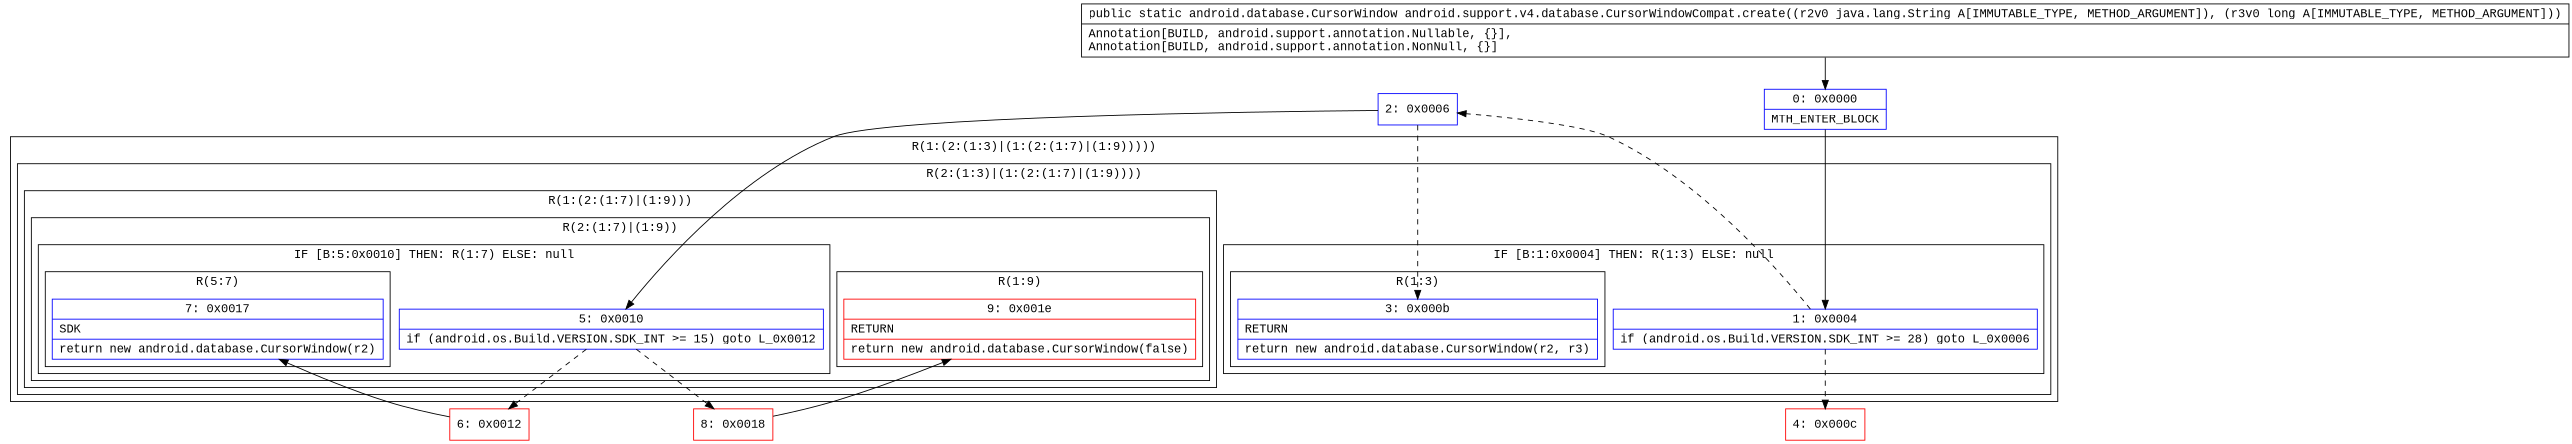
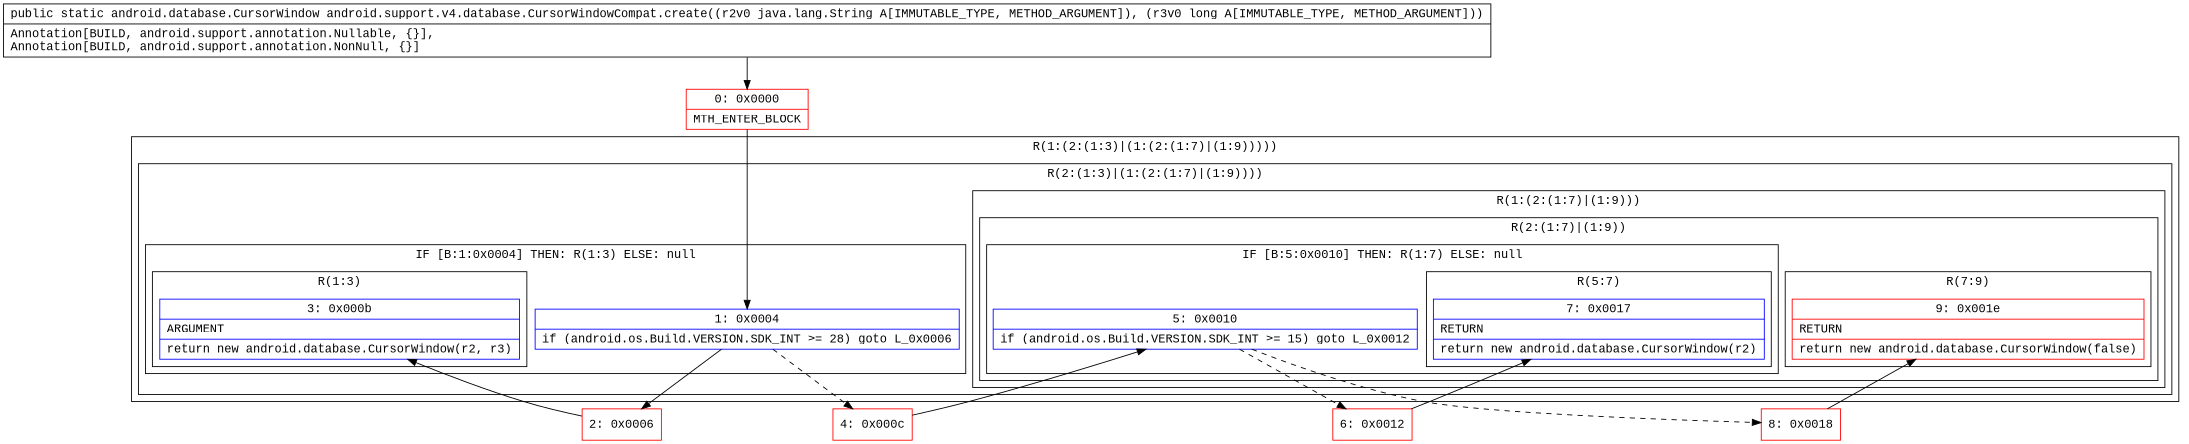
node "2: 0x0006": color blue -> red
node "0: 0x0000": color blue -> red
edge "2: 0x0006" -> "5: 0x0010": now "4: 0x000c" -> "5: 0x0010"
edge "1: 0x0004" -> "2: 0x0006": style dashed -> solid
edge "2: 0x0006" -> "3: 0x000b": style dashed -> solid
cluster "R(1:9)": label "R(1:9)" -> "R(7:9)"
node "7: 0x0017": text "SDK" -> "RETURN"
node "3: 0x000b": text "RETURN" -> "ARGUMENT"
